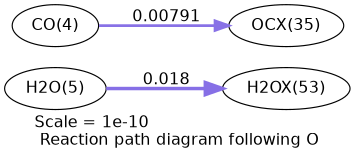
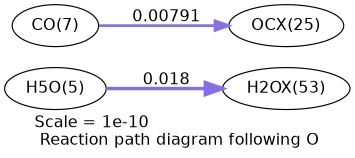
node "CO(4)": label "CO(4)" -> "CO(7)"
node "OCX(35)": label "OCX(35)" -> "OCX(25)"
node "H2O(5)": label "H2O(5)" -> "H5O(5)"
